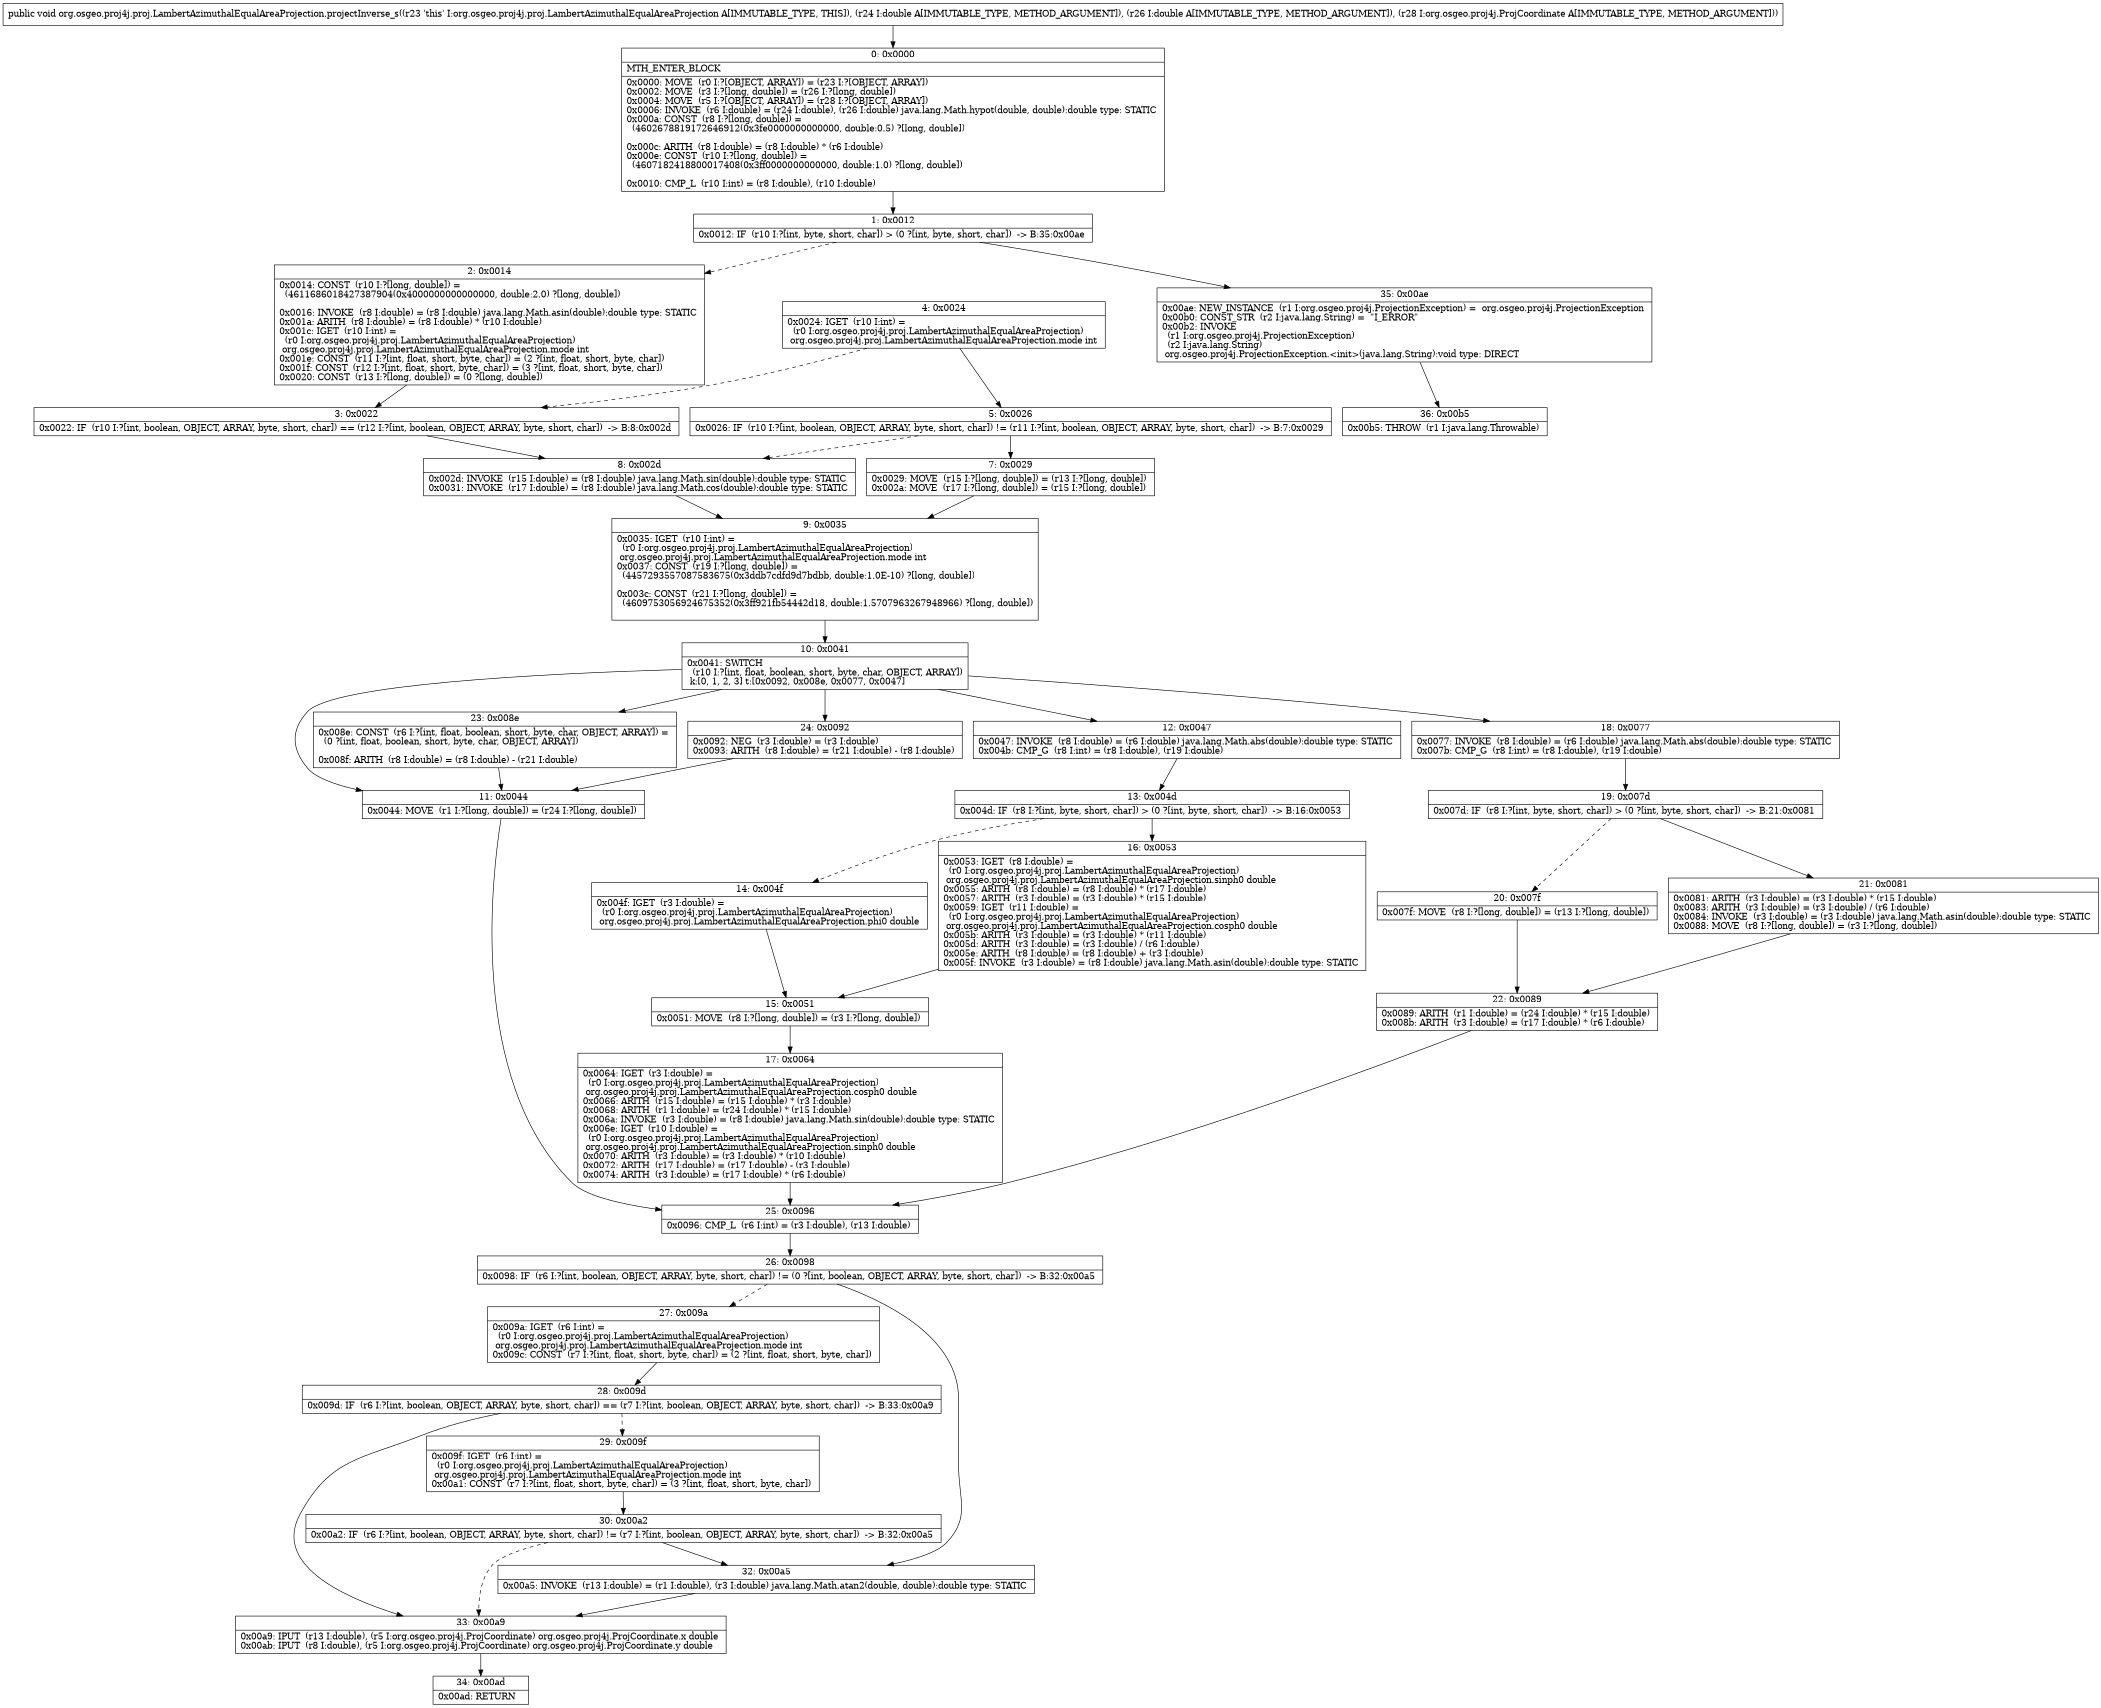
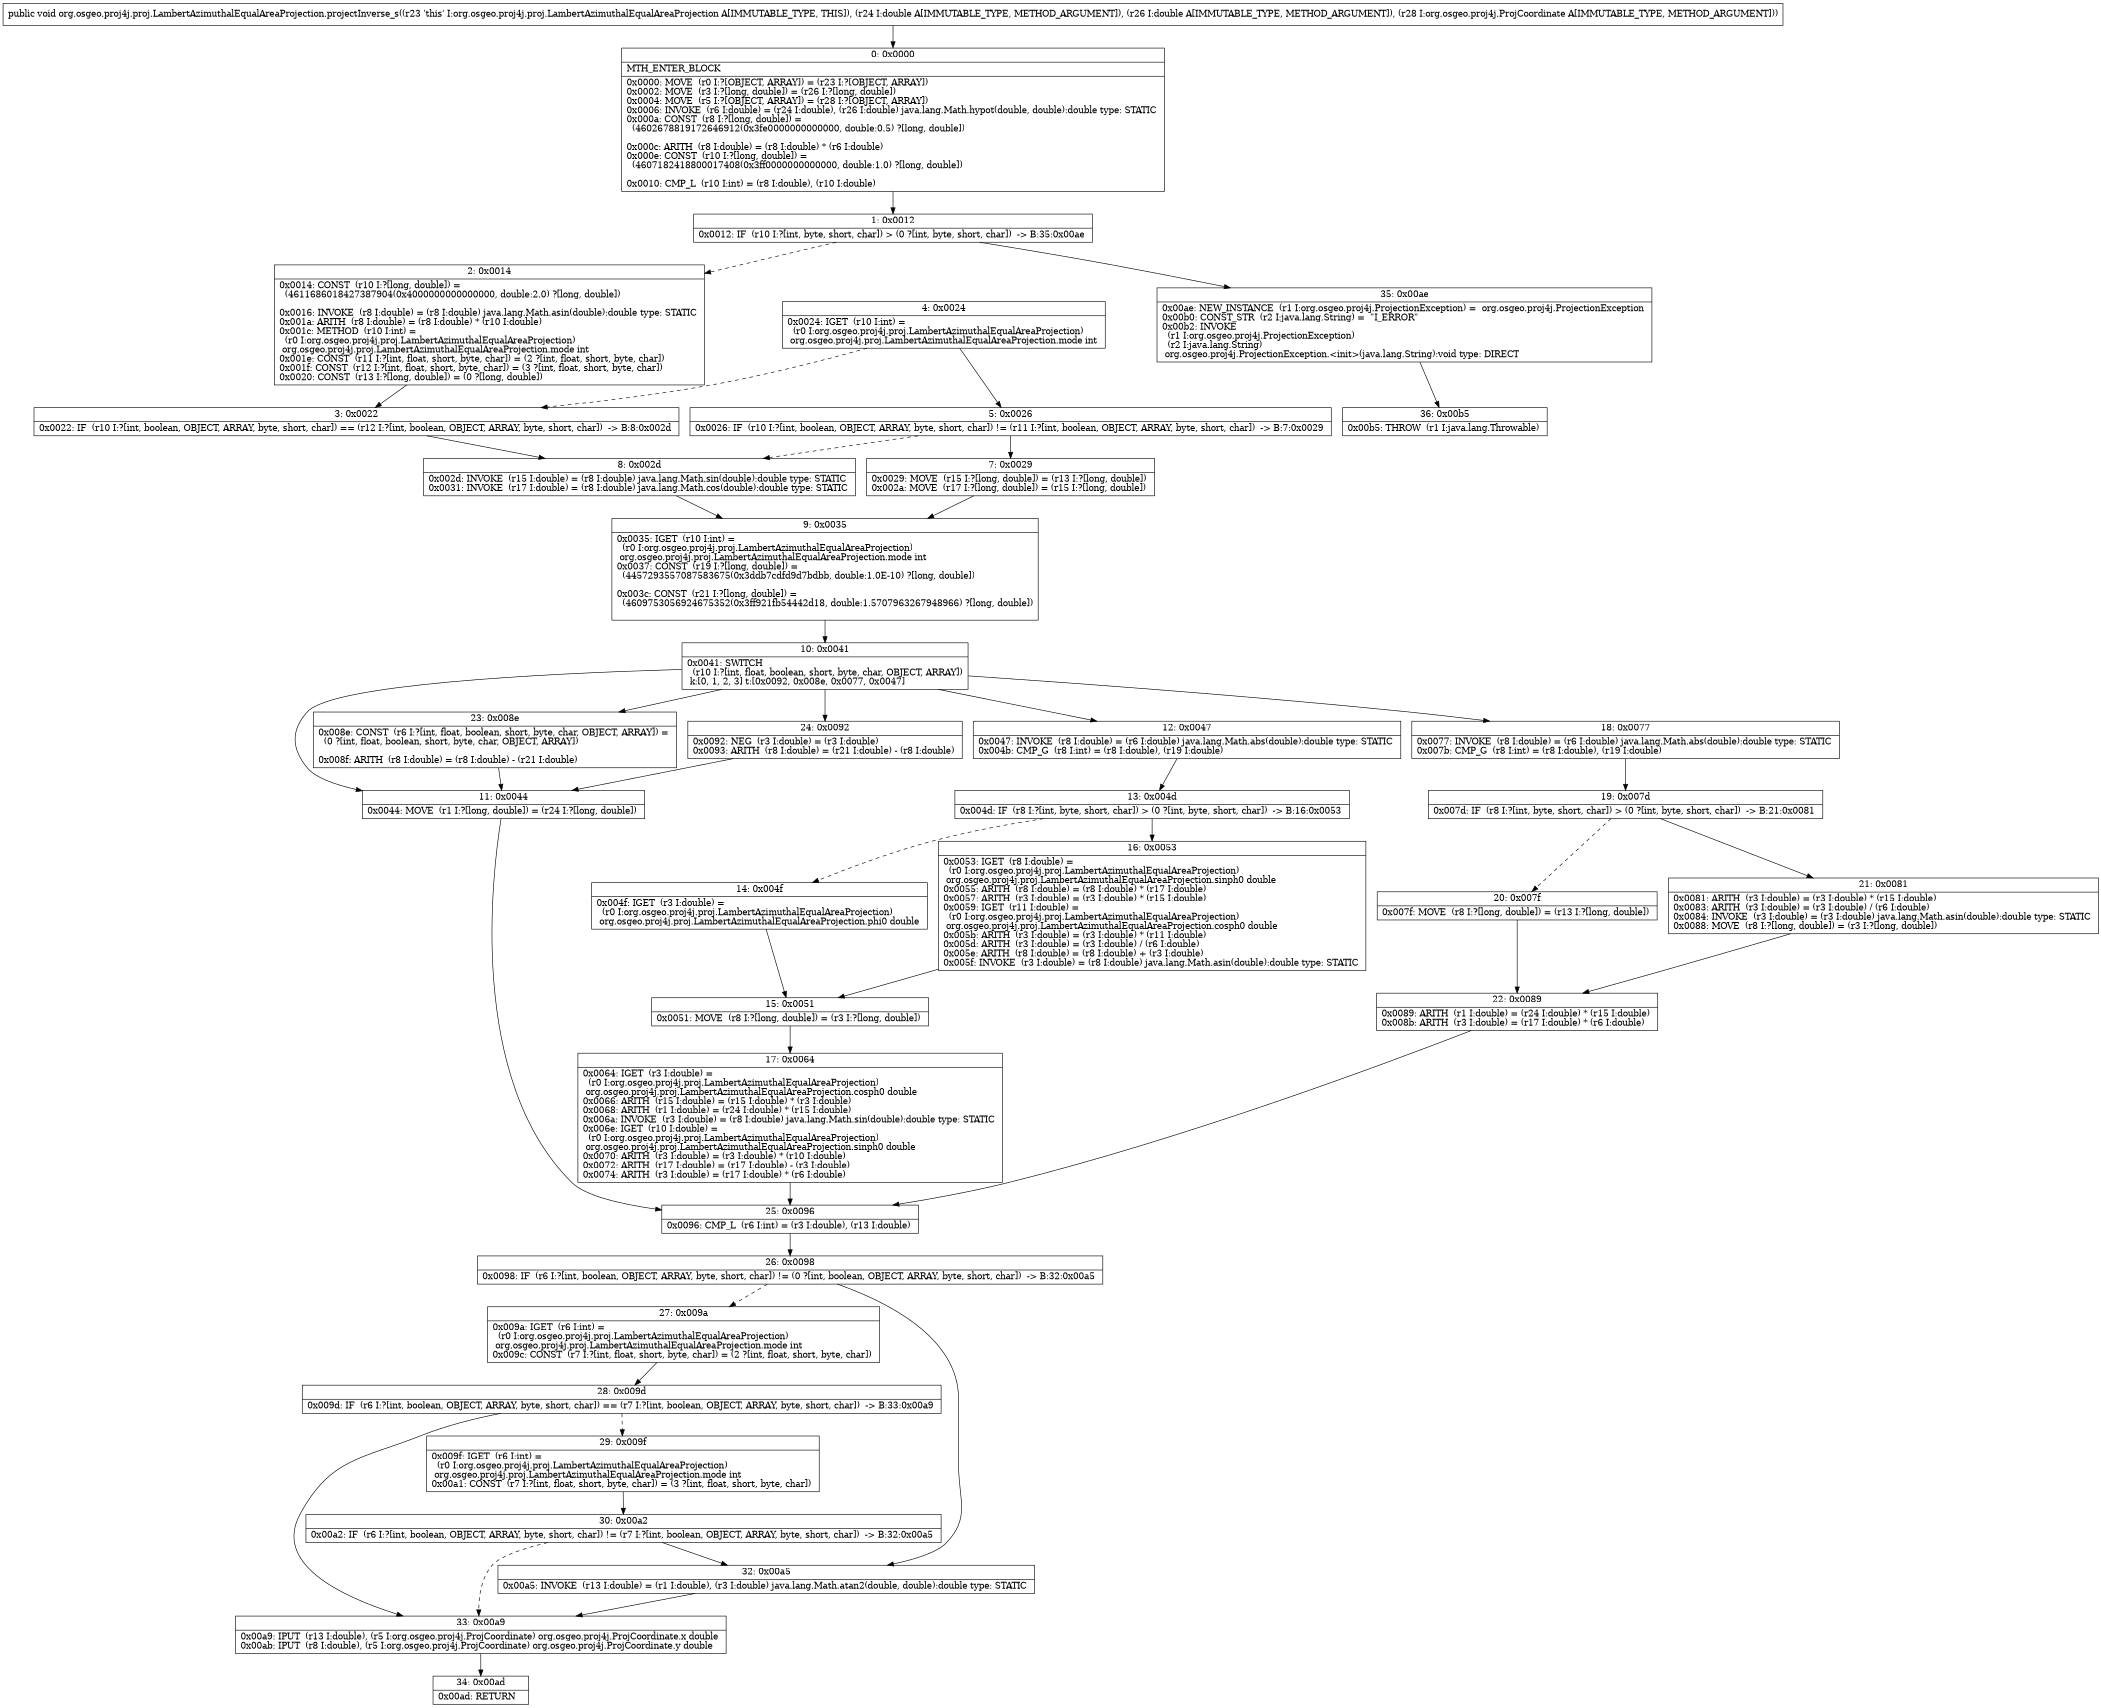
node "2: 0x0014": text "0x001c: IGET  (r10 I:int) =" -> "0x001c: METHOD  (r10 I:int) ="
